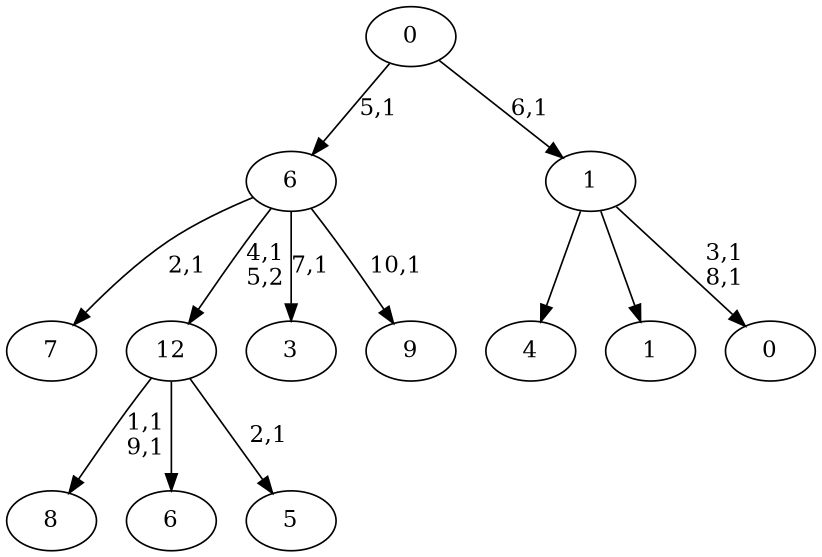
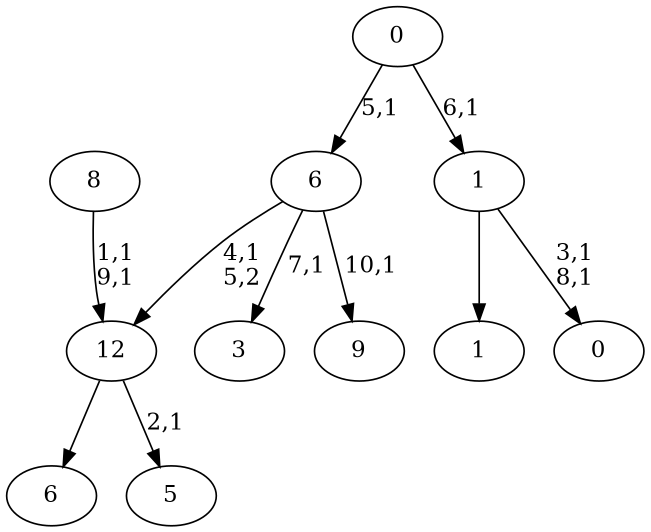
node "7": removed
node "4": removed
edge "12" -> "8": reversed
